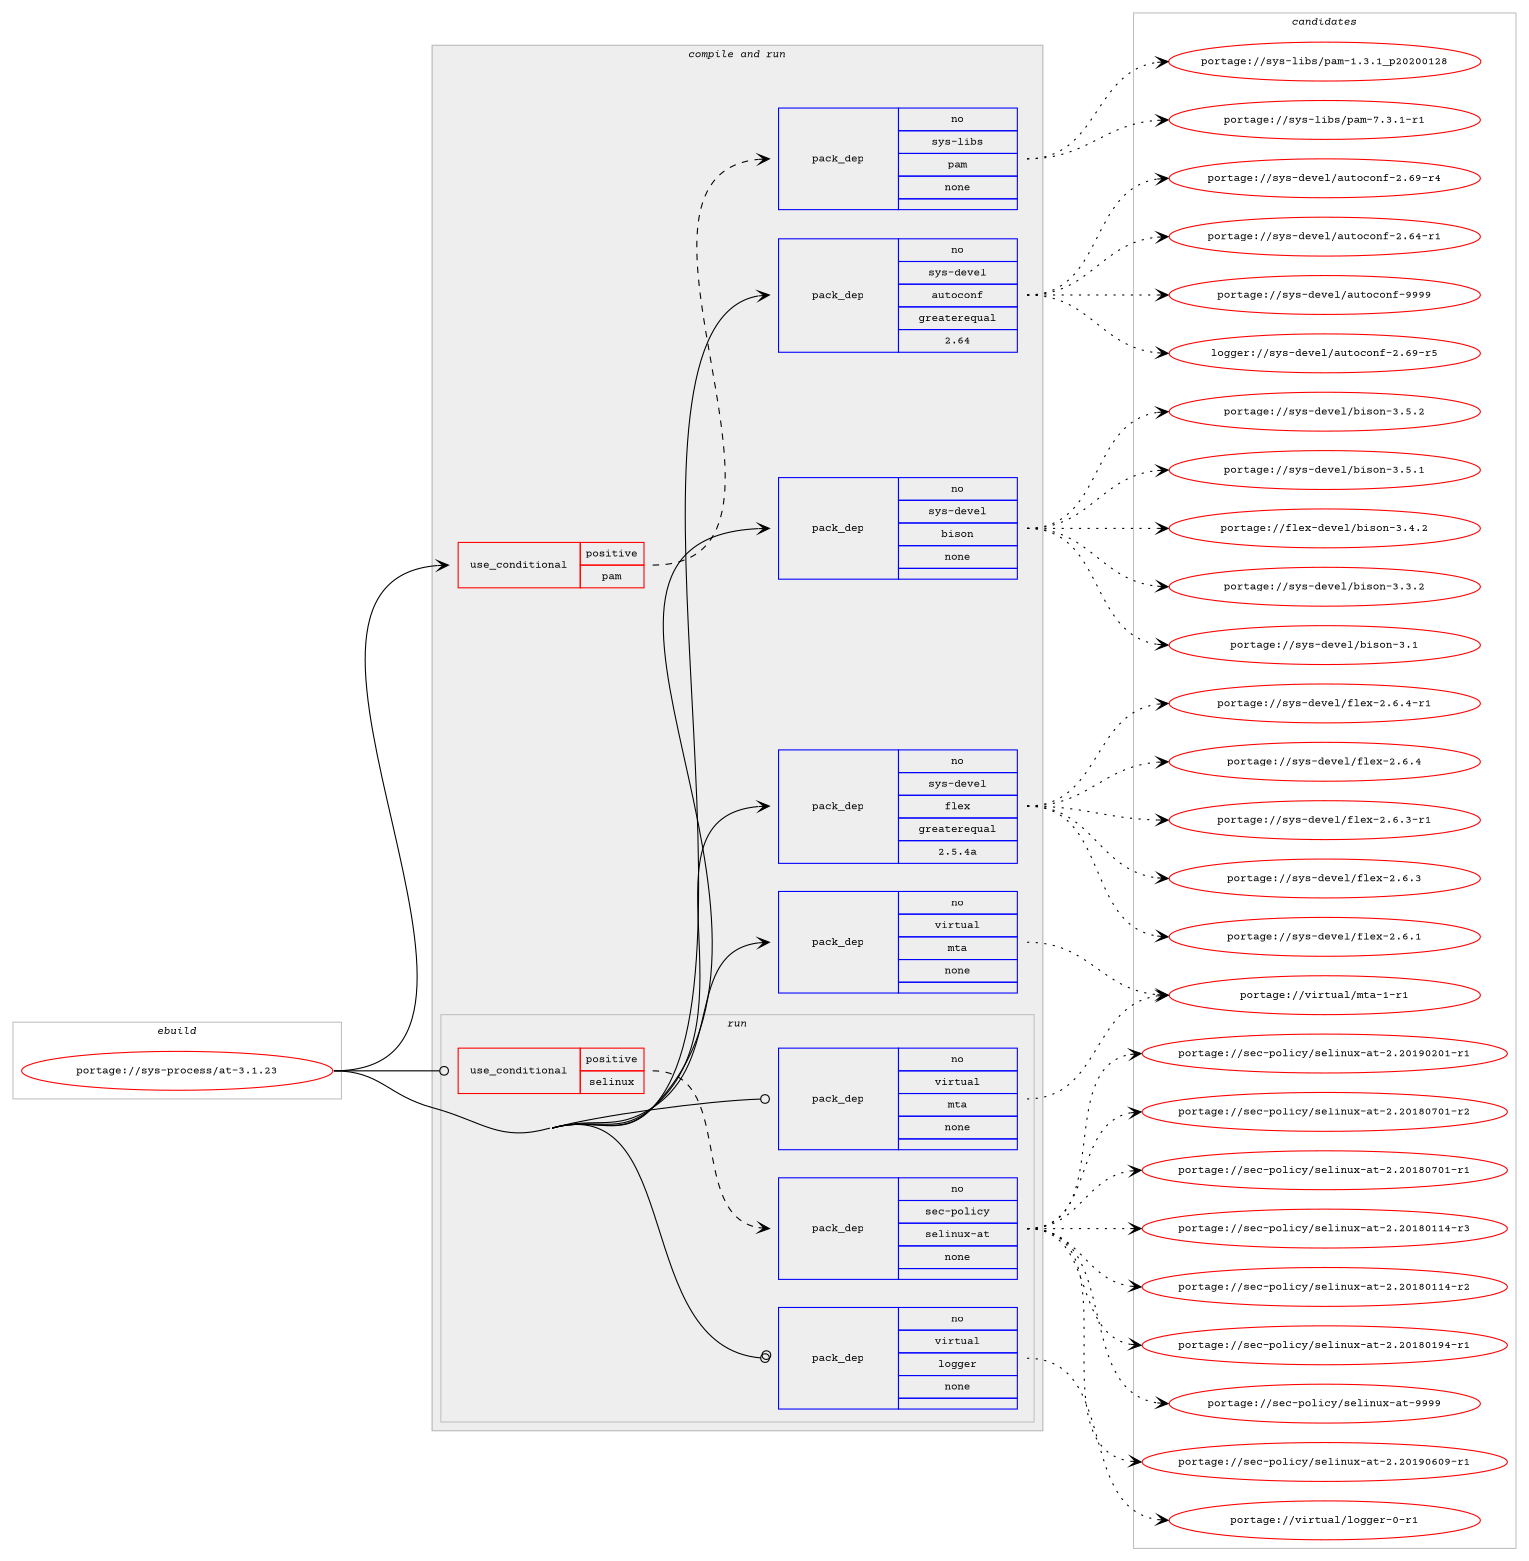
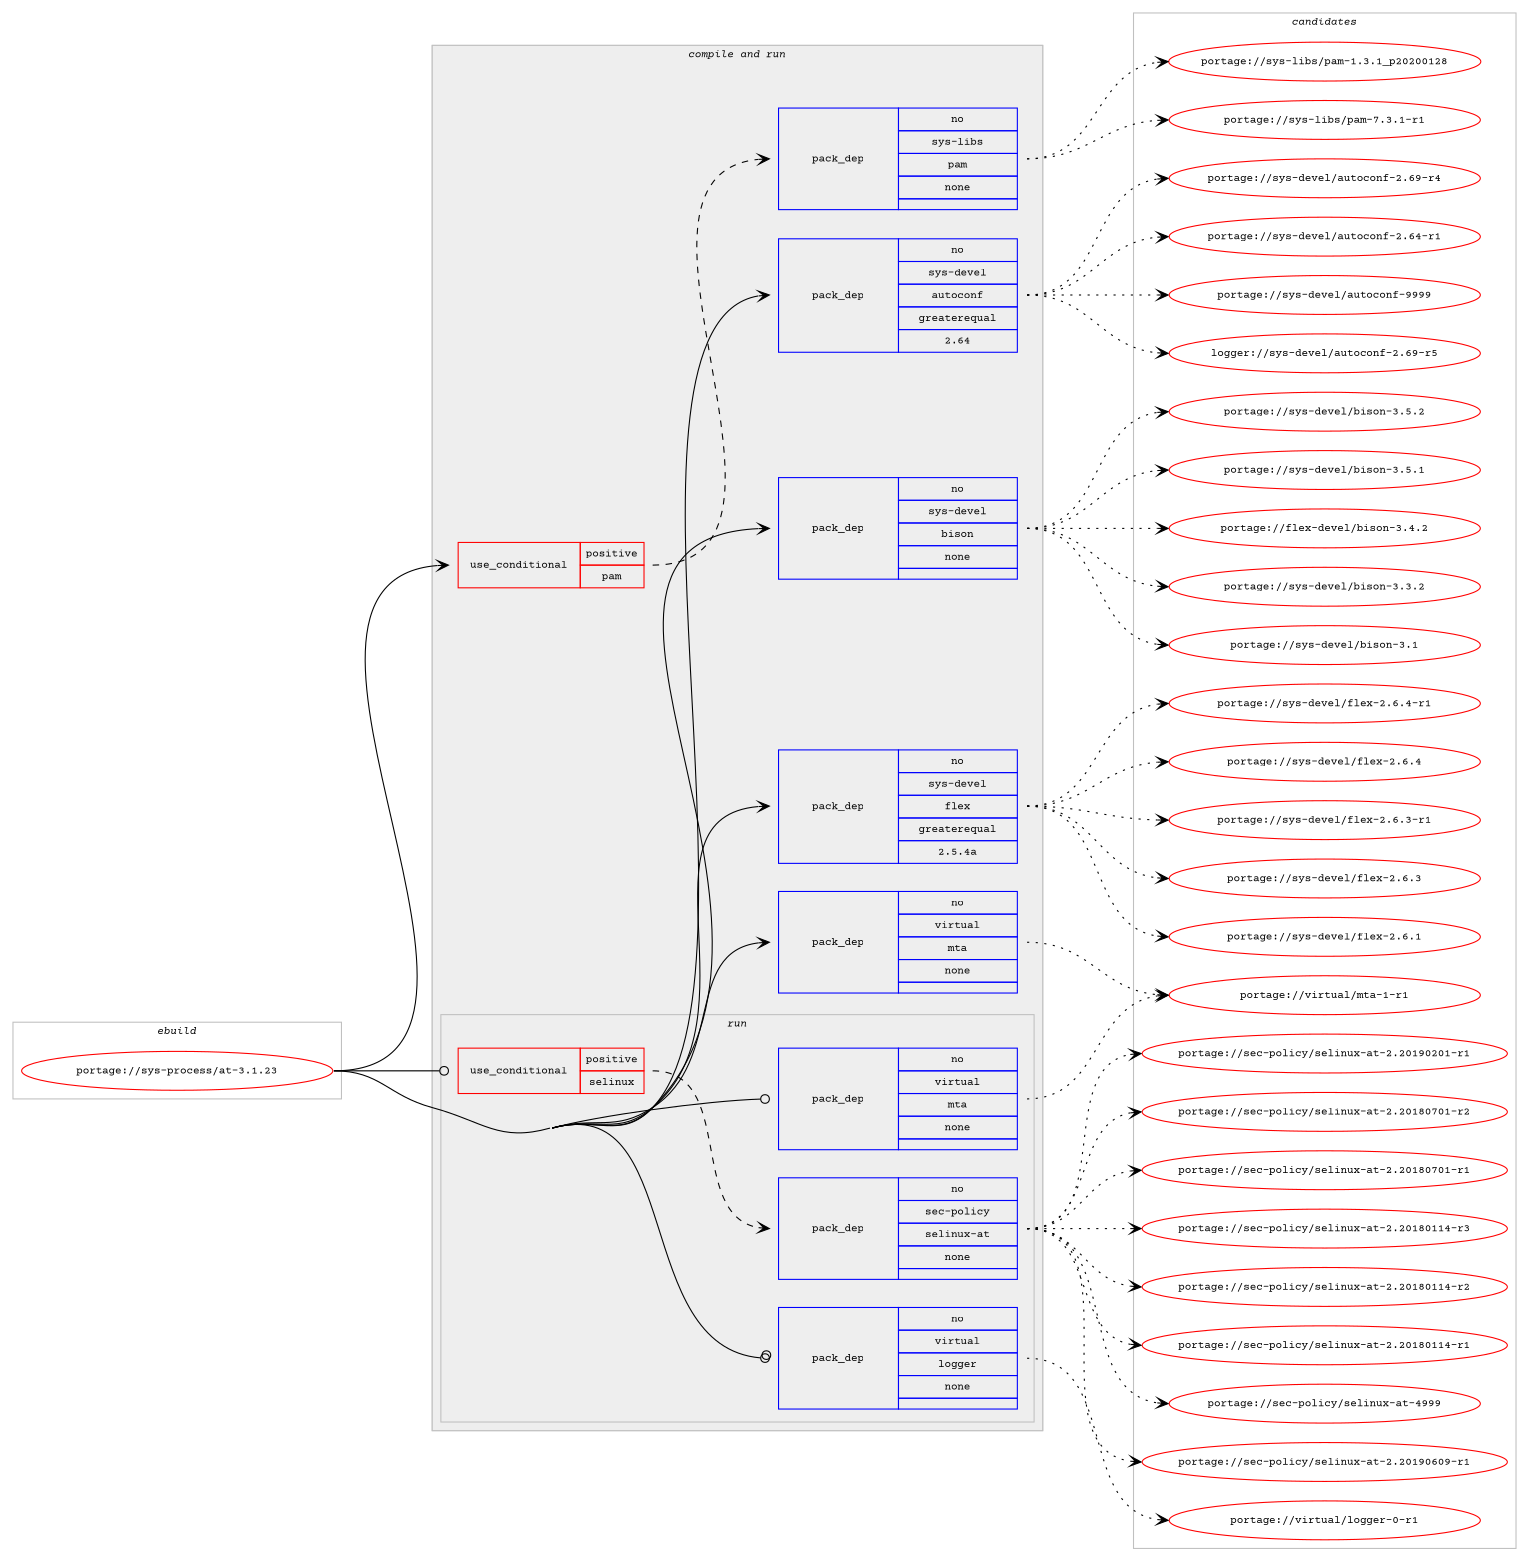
node "portage://sec-policy/selinux-at-2.20180194-r1": label "portage://sec-policy/selinux-at-2.20180194-r1" -> "portage://sec-policy/selinux-at-2.20180114-r1"
node "portage://sec-policy/selinux-at-9999": label "portage://sec-policy/selinux-at-9999" -> "portage://sec-policy/selinux-at-4999"
